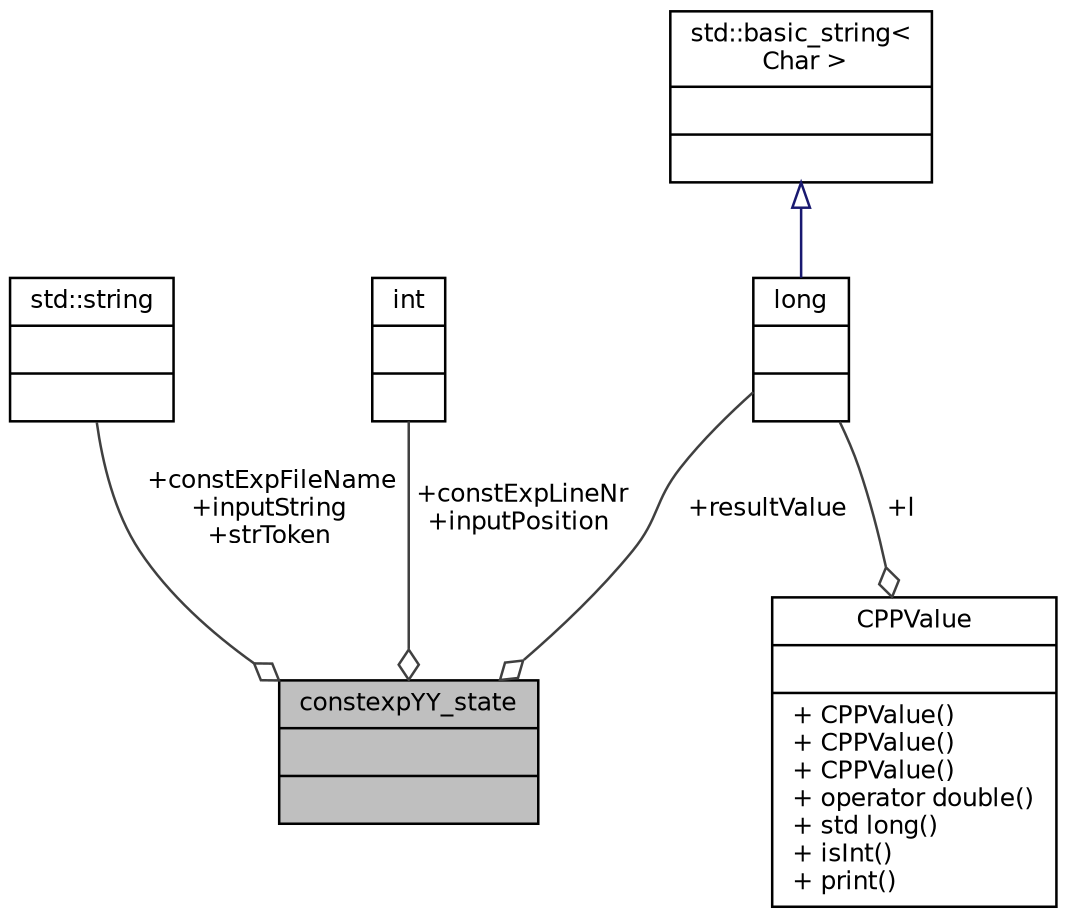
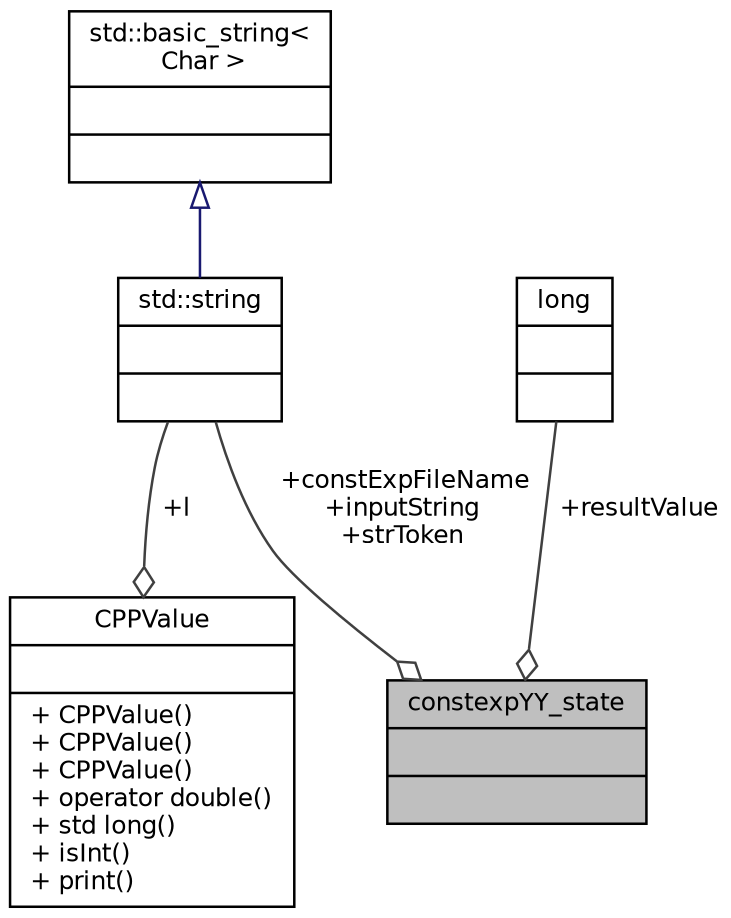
edge "long" -> "std::basic_string<": now "std::string" -> "std::basic_string<"
node "int": removed
edge "long" -> "CPPValue": now "std::string" -> "CPPValue"
